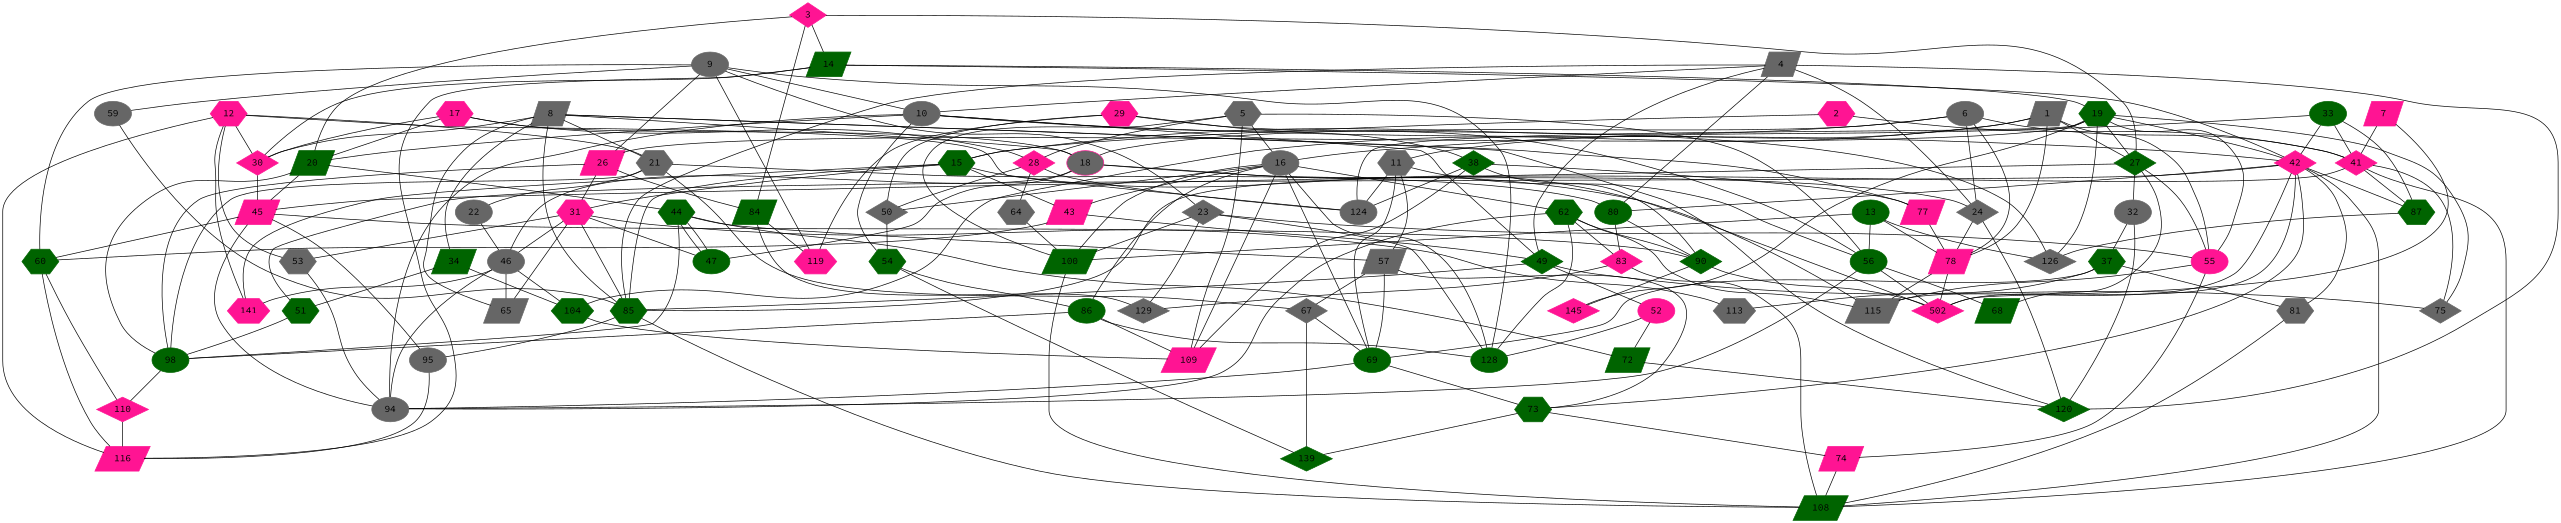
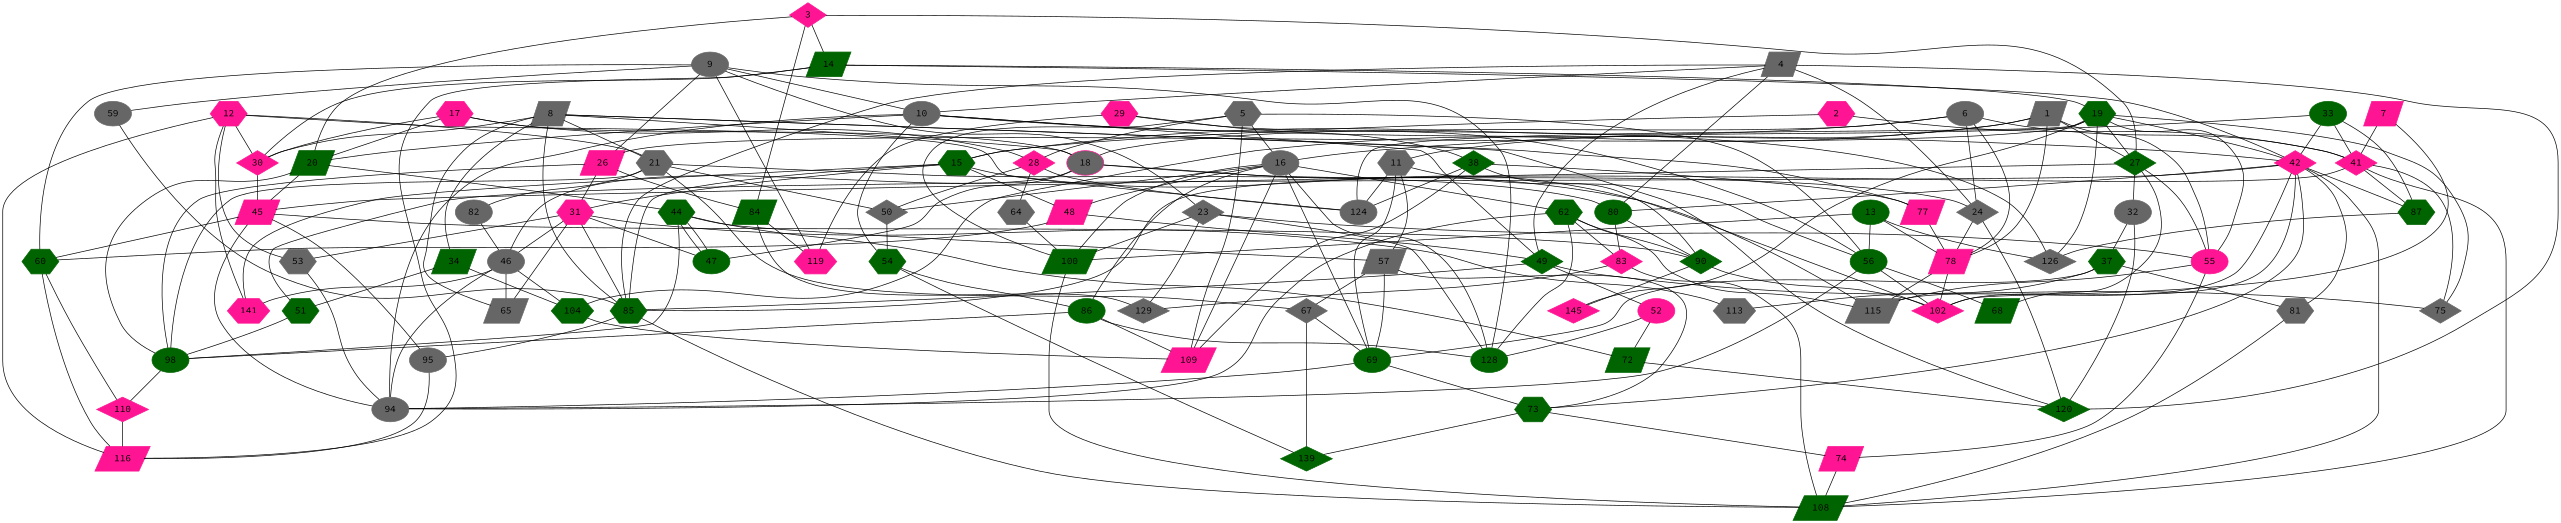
edge "29" -- "50": now "21" -- "50"
node "22": label "22" -> "82"
node "43": label "43" -> "48"
node "502": label "502" -> "102"
